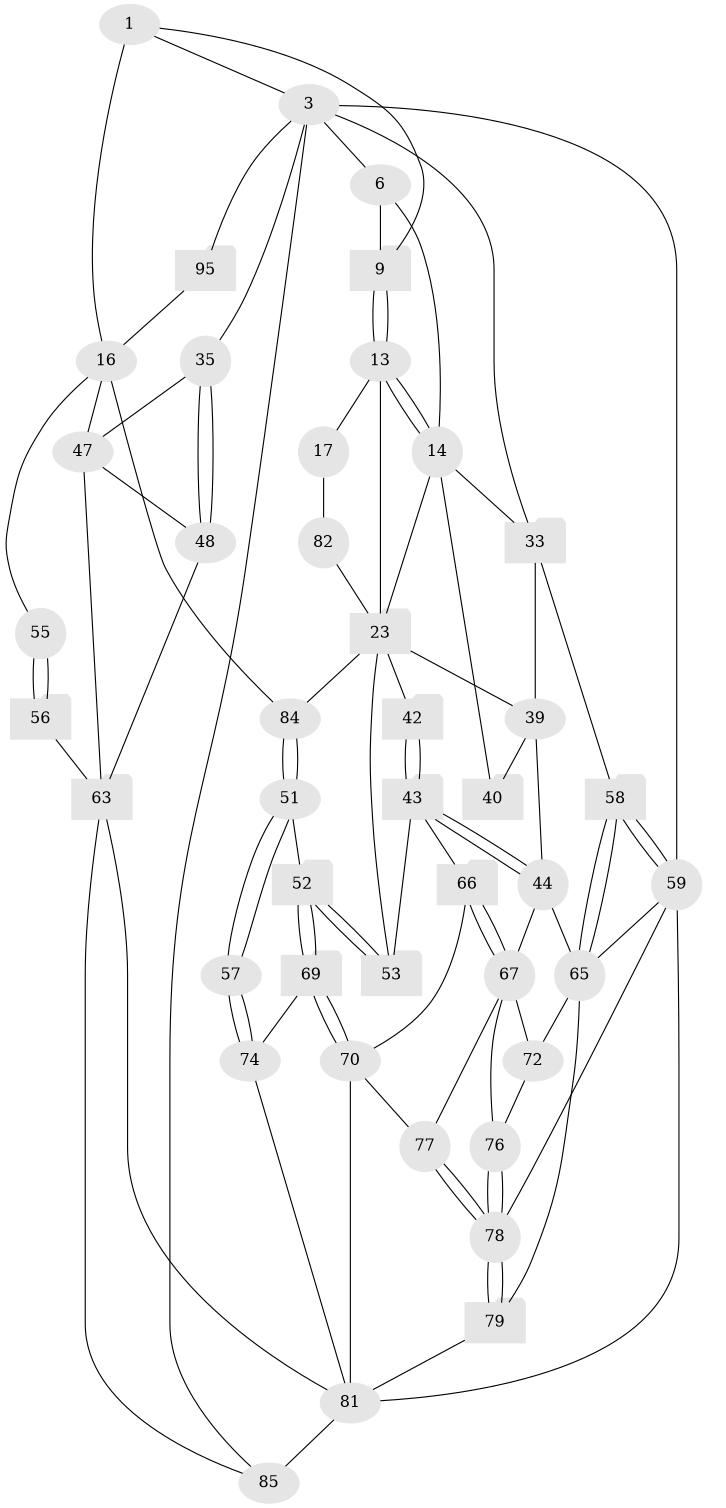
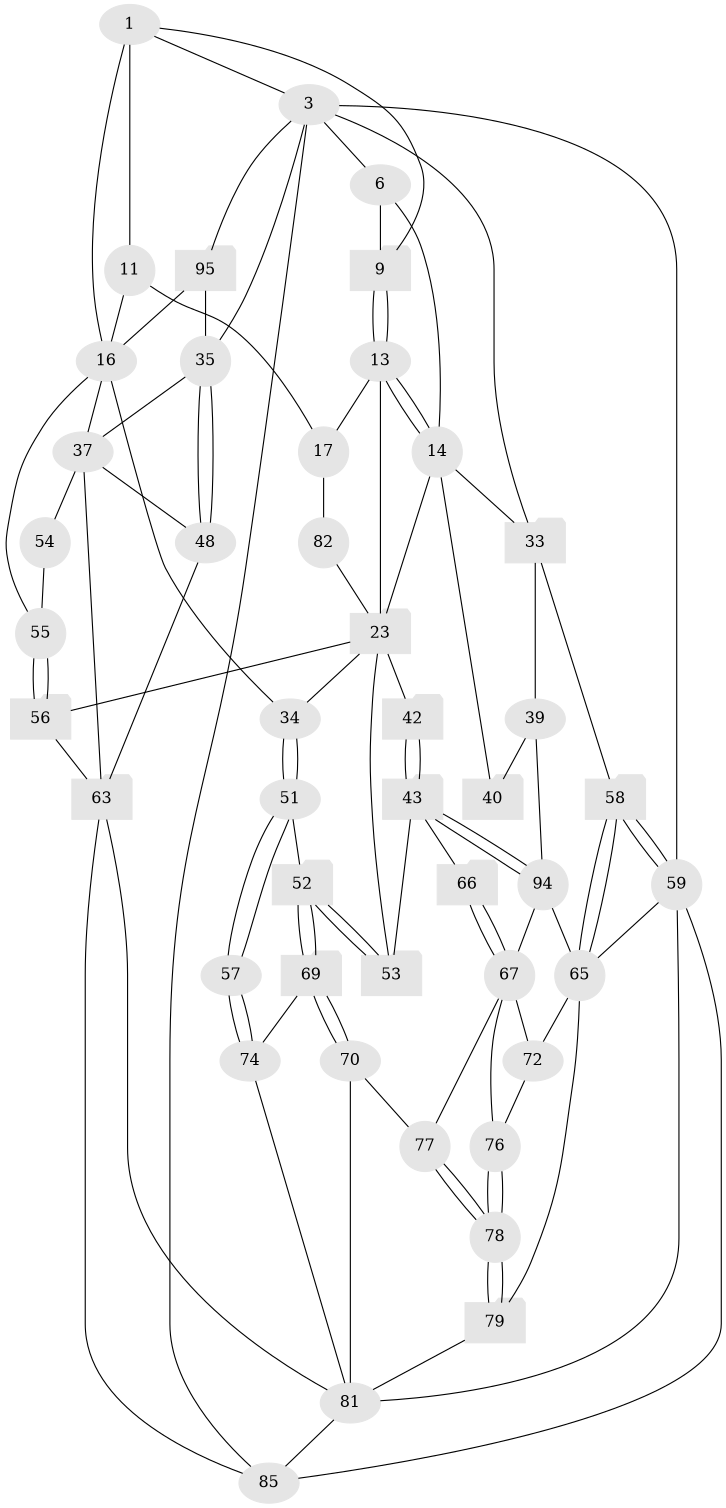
node "11": added
edge "95" -- "35": added
node "47": label "47" -> "37"
node "54": added
edge "23" -- "39": now "23" -- "56"
node "84": label "84" -> "34"
node "44": label "44" -> "94"
edge "66" -- "70": removed
edge "59" -- "78": now "59" -- "85"
